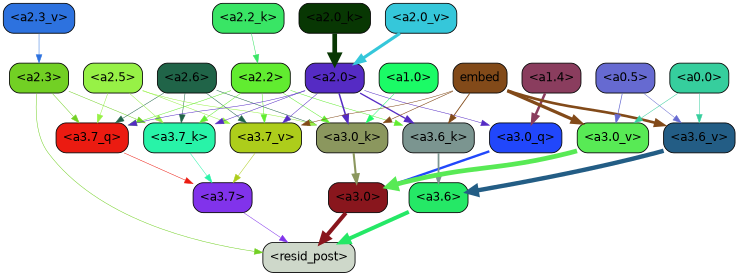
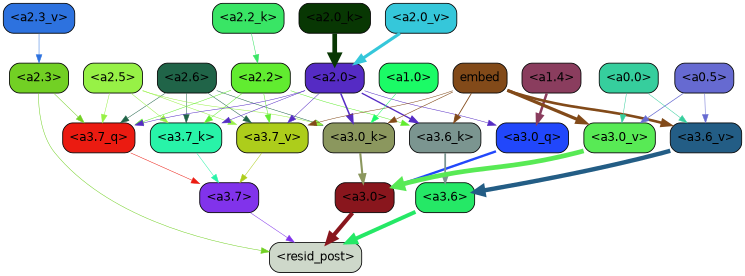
edge "<a2.3>" -> "<a3.7_k>": removed
edge "<a2.2>" -> "<a3.0_k>": removed
